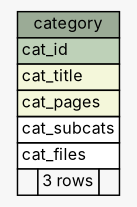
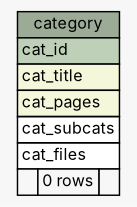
node "category": text "3 rows" -> "0 rows"
